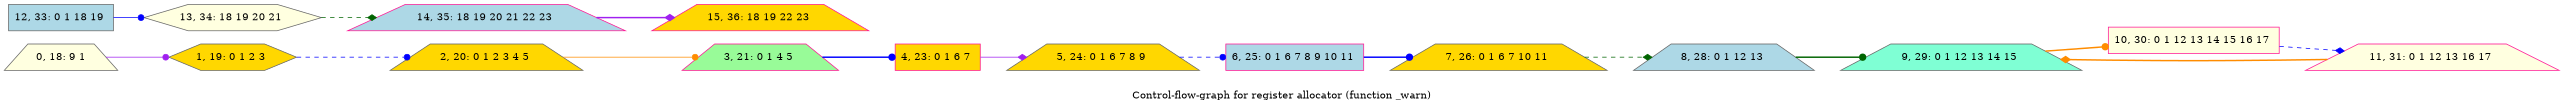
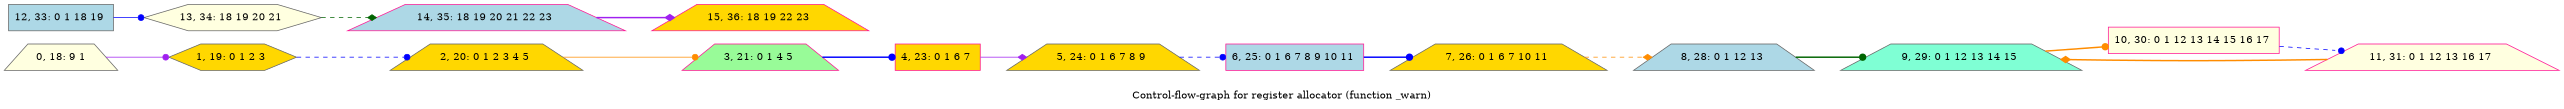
edge "10, 30: 0 1 12 13 14 15 16 17" -> "11, 31: 0 1 12 13 16 17": arrowhead diamond -> dot
edge "7, 26: 0 1 6 7 10 11" -> "8, 28: 0 1 12 13": color darkgreen -> darkorange
